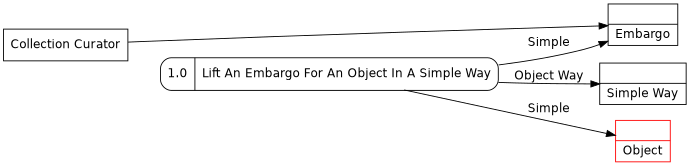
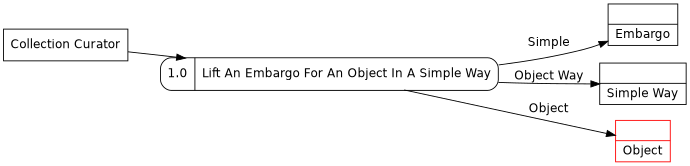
edge "Collection Curator" -> "Embargo": now "Collection Curator" -> "1.0"
edge "1.0" -> "Object": label "Simple" -> "Object"
